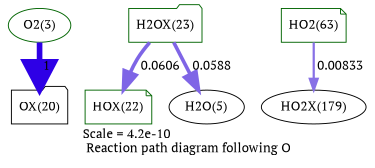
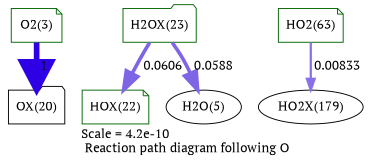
node "O2(3)": shape ellipse -> note
